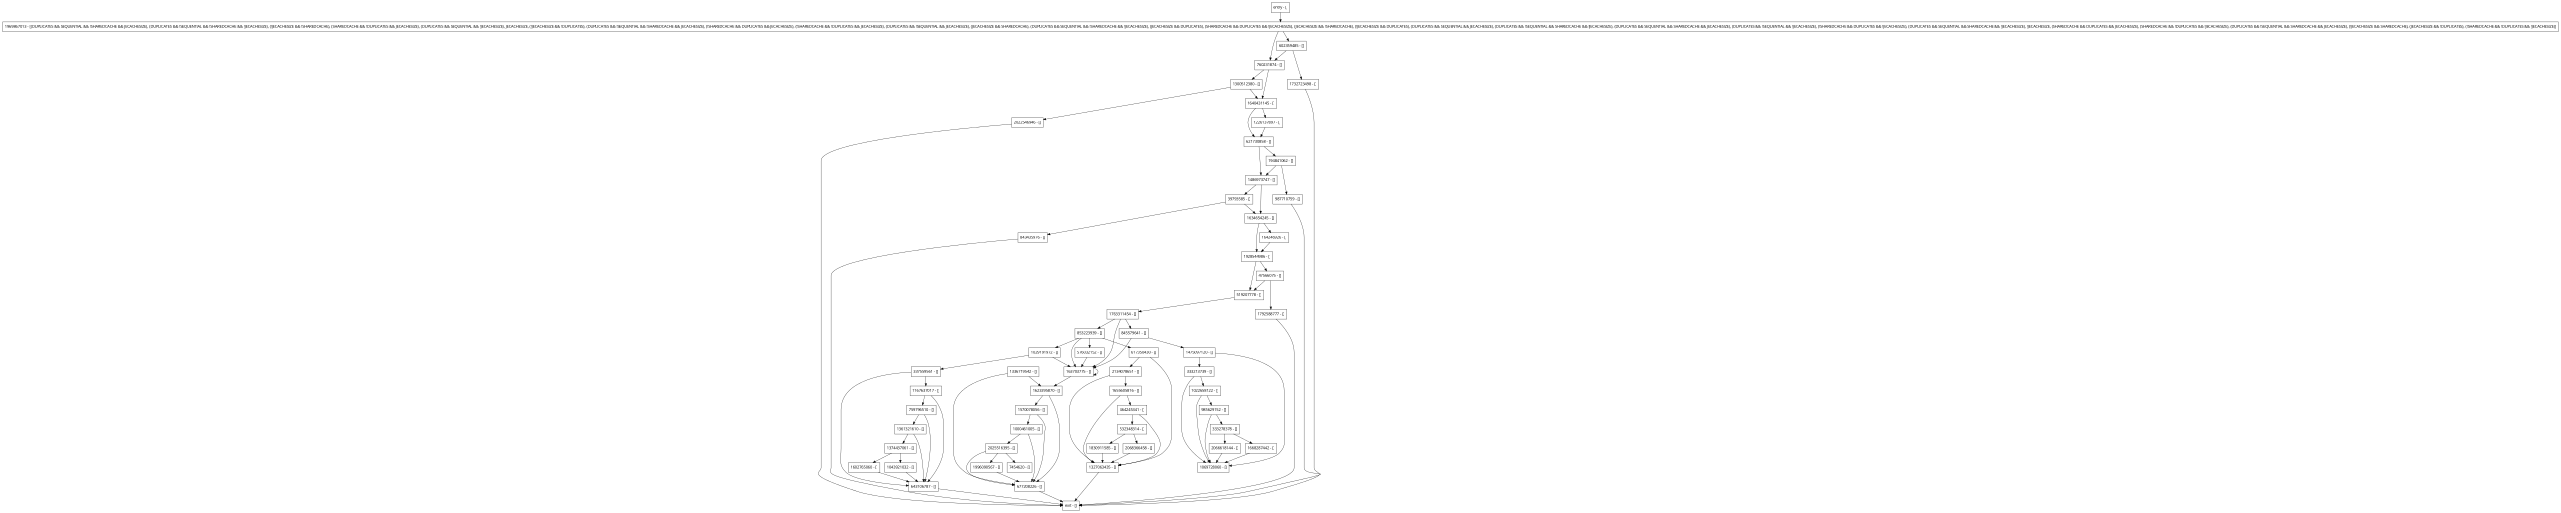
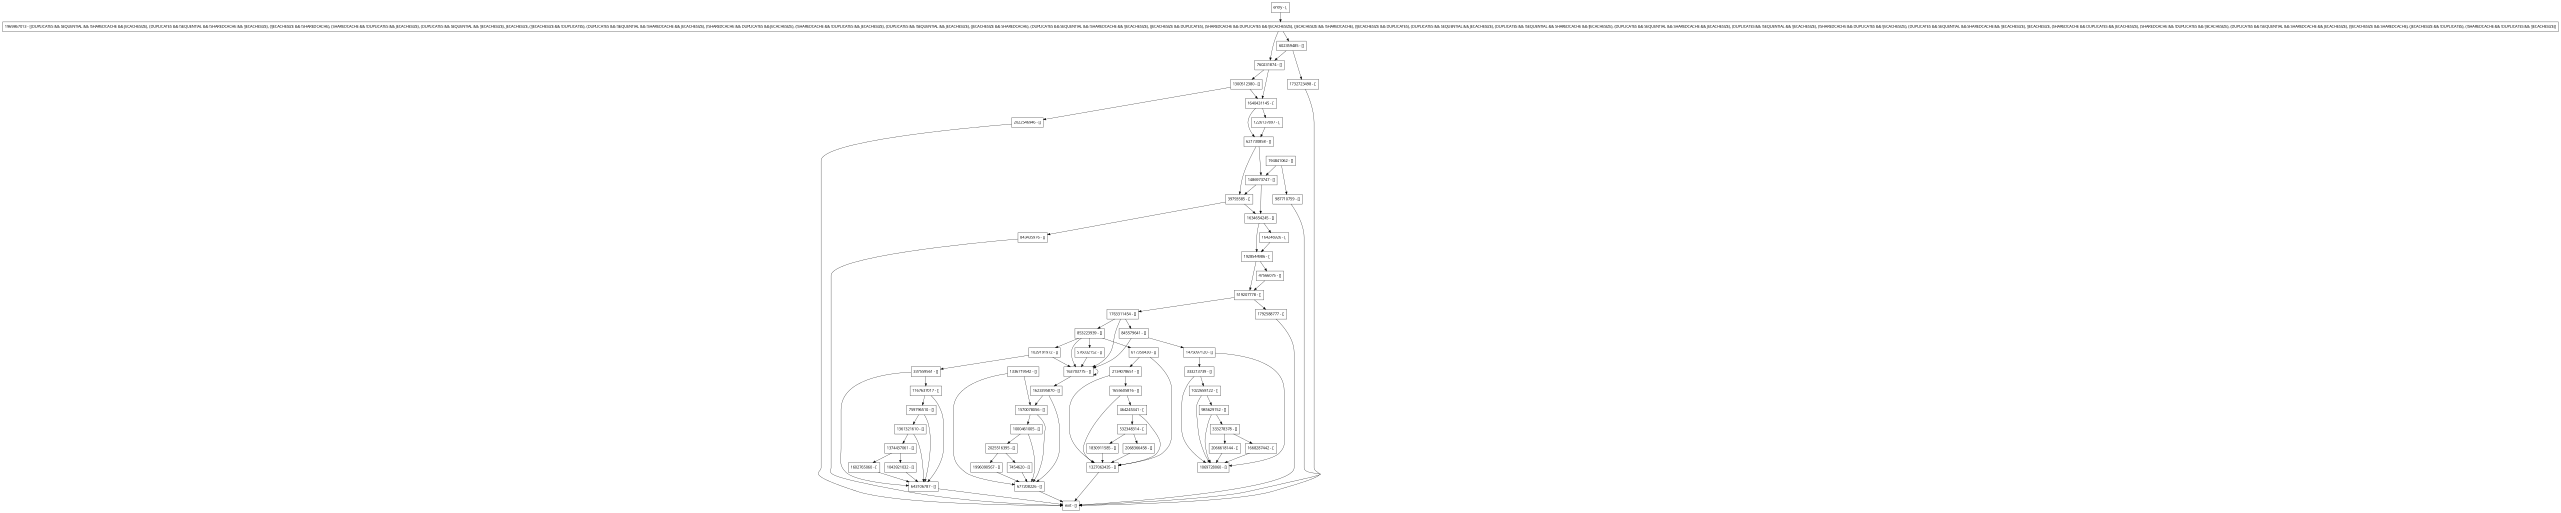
edge "621730858 - []" -> "194841062 - []": now "621730858 - []" -> "39793585 - []"
edge "47566075 - []" -> "1792588777 - []": now "519207778 - []" -> "1792588777 - []"
edge "1336719542 - []" -> "1623395870 - []": now "1336719542 - []" -> "1570078056 - []"
edge "2025516395 - []" -> "677208226 - []": now "7454620 - []" -> "677208226 - []"
